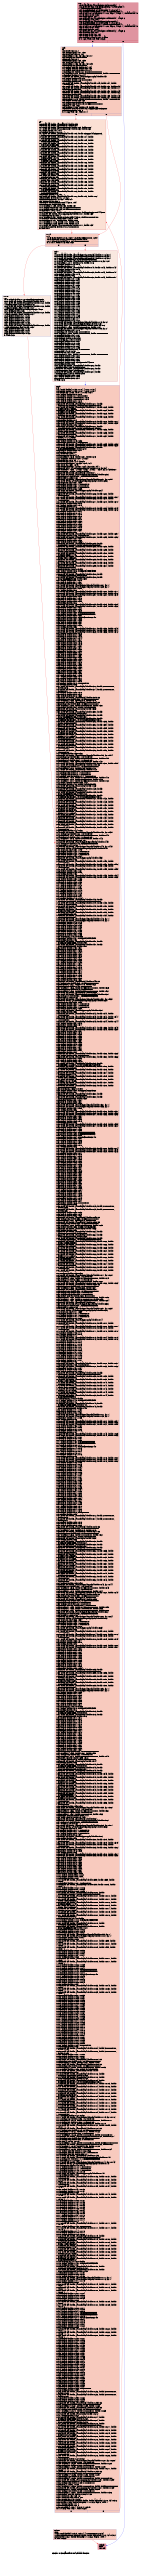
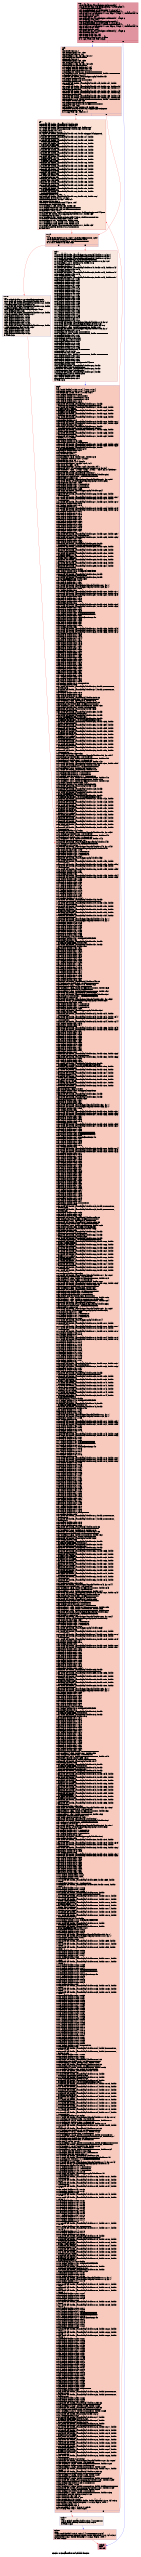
node "%1317:": added
